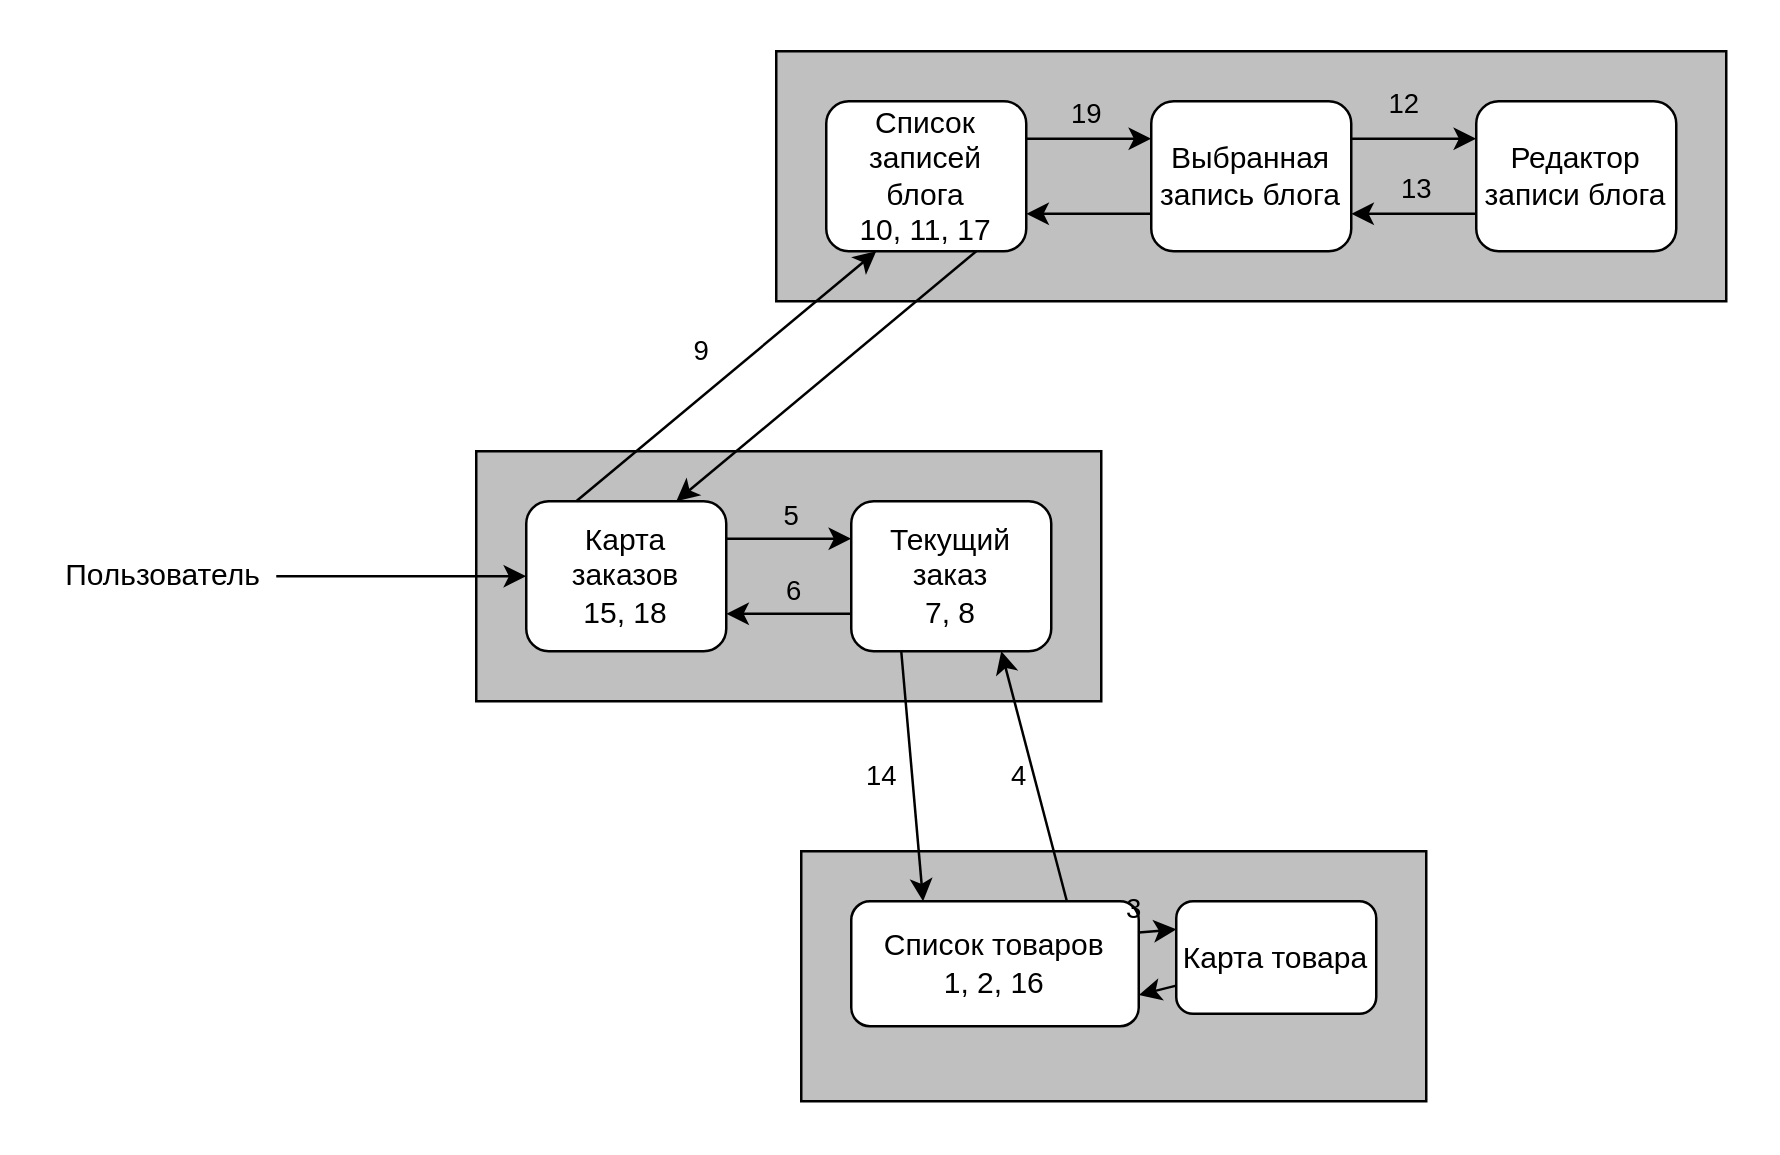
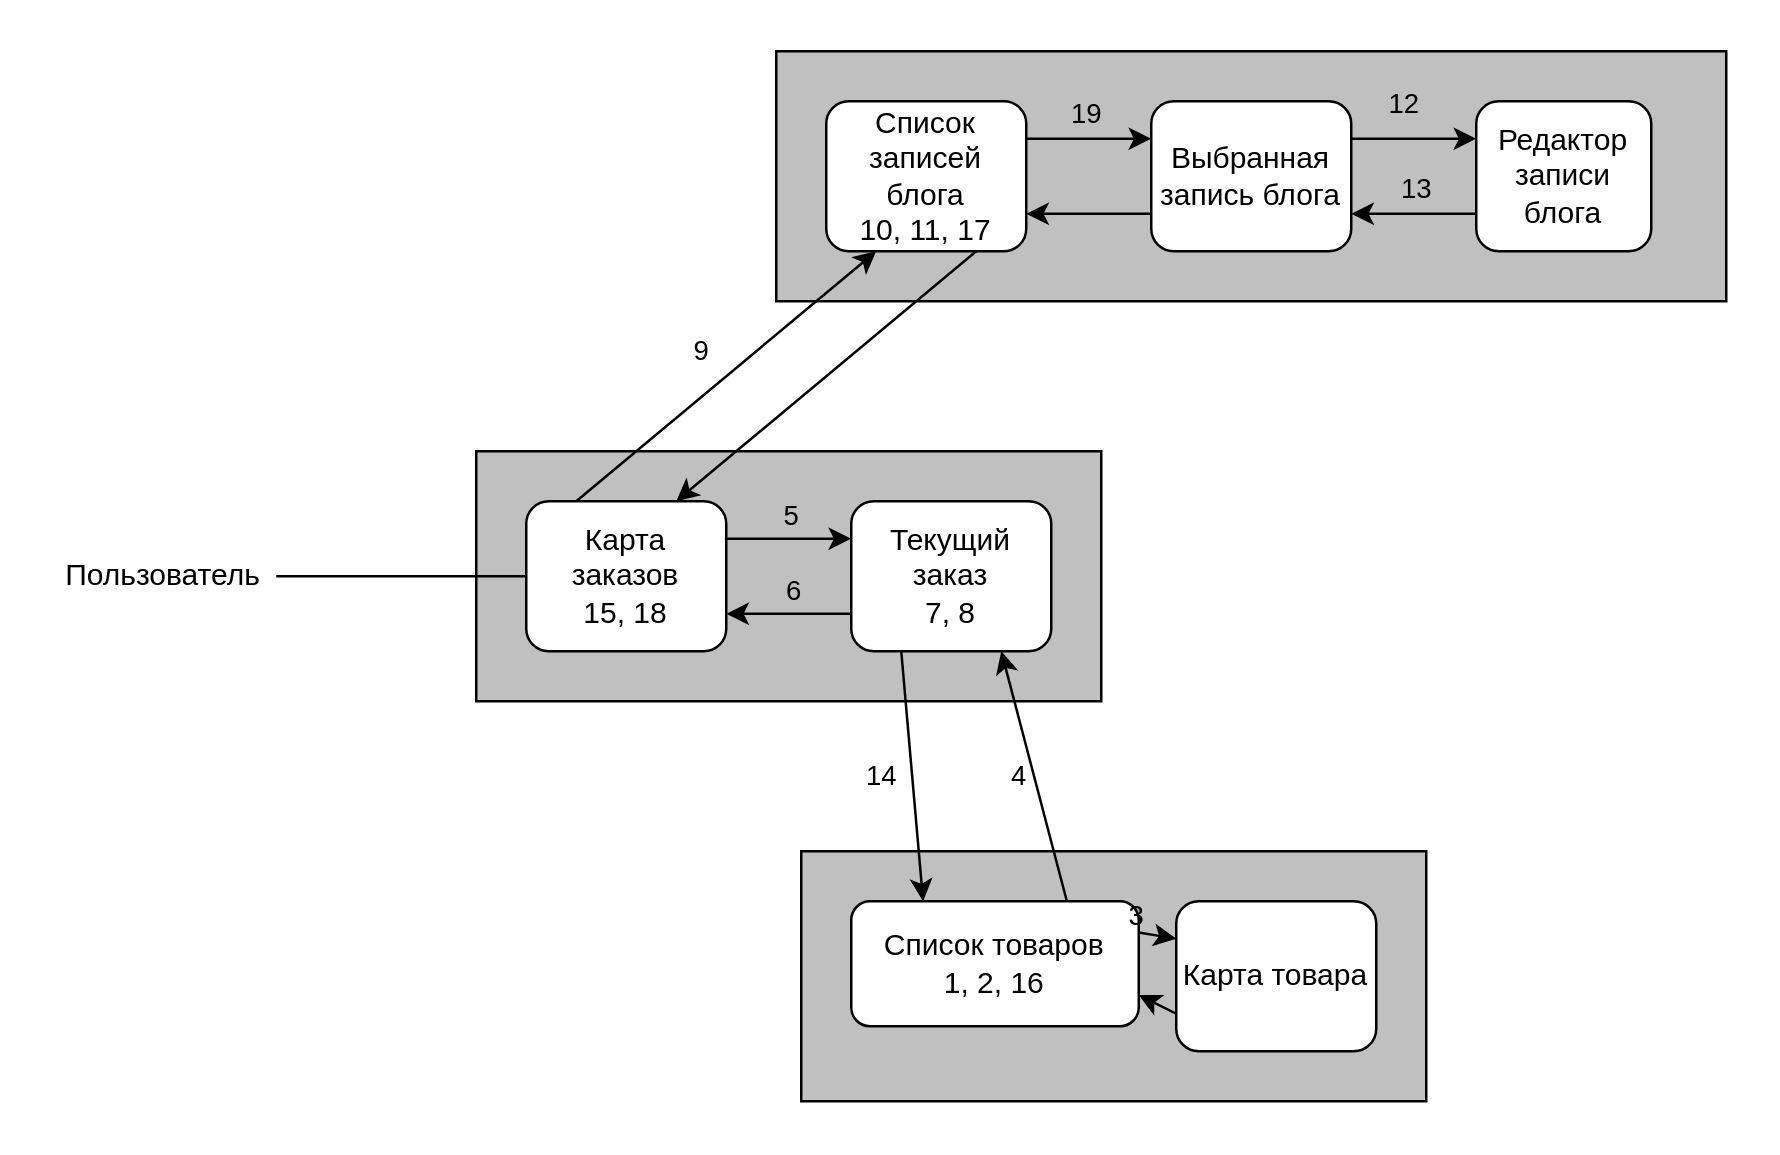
node "Редактор записи блога": size 200x150 -> 175x150
edge "Пользователь" -> "Карта заказов 15, 18": arrowhead classic -> none
node "Карта товара": size 200x113 -> 200x150
